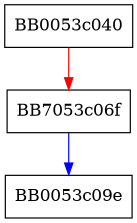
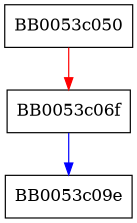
node "BB0053c040": label "BB0053c040" -> "BB0053c050"
node "BB7053c06f": label "BB7053c06f" -> "BB0053c06f"
